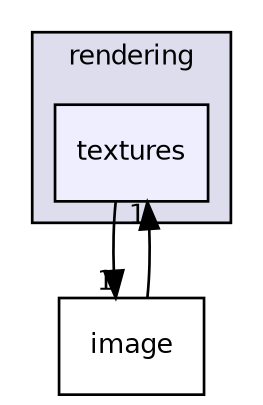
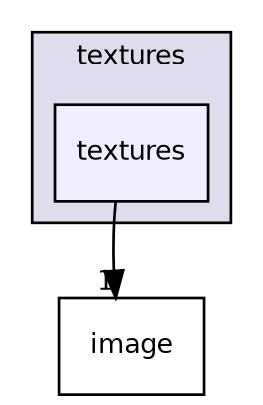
cluster "rendering": label "rendering" -> "textures"
edge "image" -> "textures": removed
